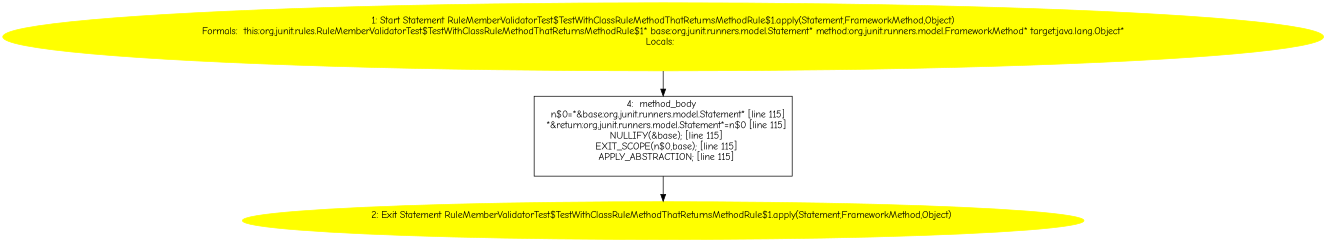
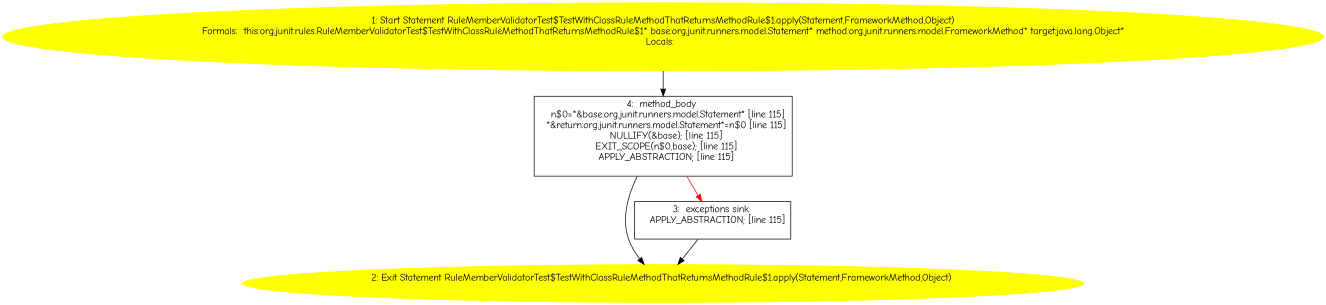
node "3:  exceptions sink APPLY_ABSTRACTION; [line 115]": added
